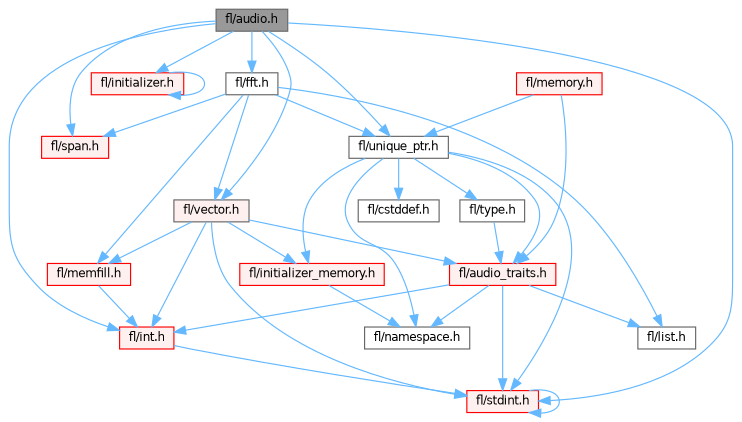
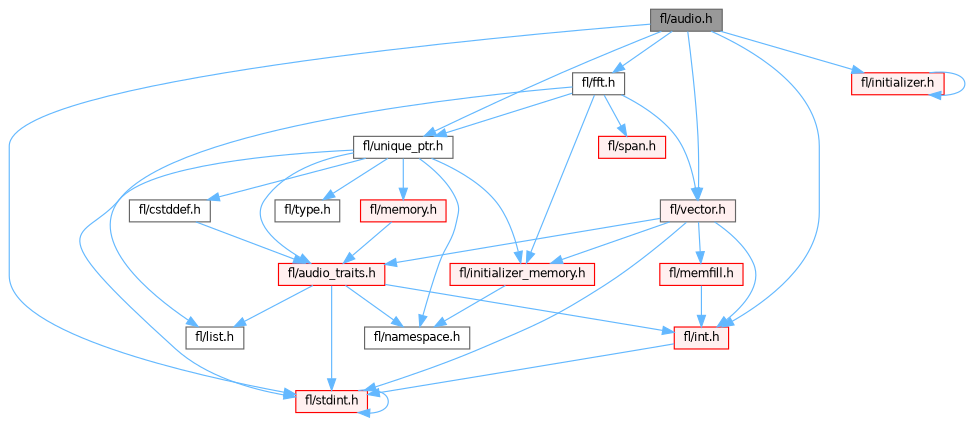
edge "fl/audio.h" -> "fl/span.h": removed
edge "fl/memory.h" -> "fl/unique_ptr.h": reversed
edge "fl/fft.h" -> "fl/memfill.h": now "fl/fft.h" -> "fl/initializer_memory.h"
edge "fl/type.h" -> "fl/audio_traits.h": now "fl/cstddef.h" -> "fl/audio_traits.h"
